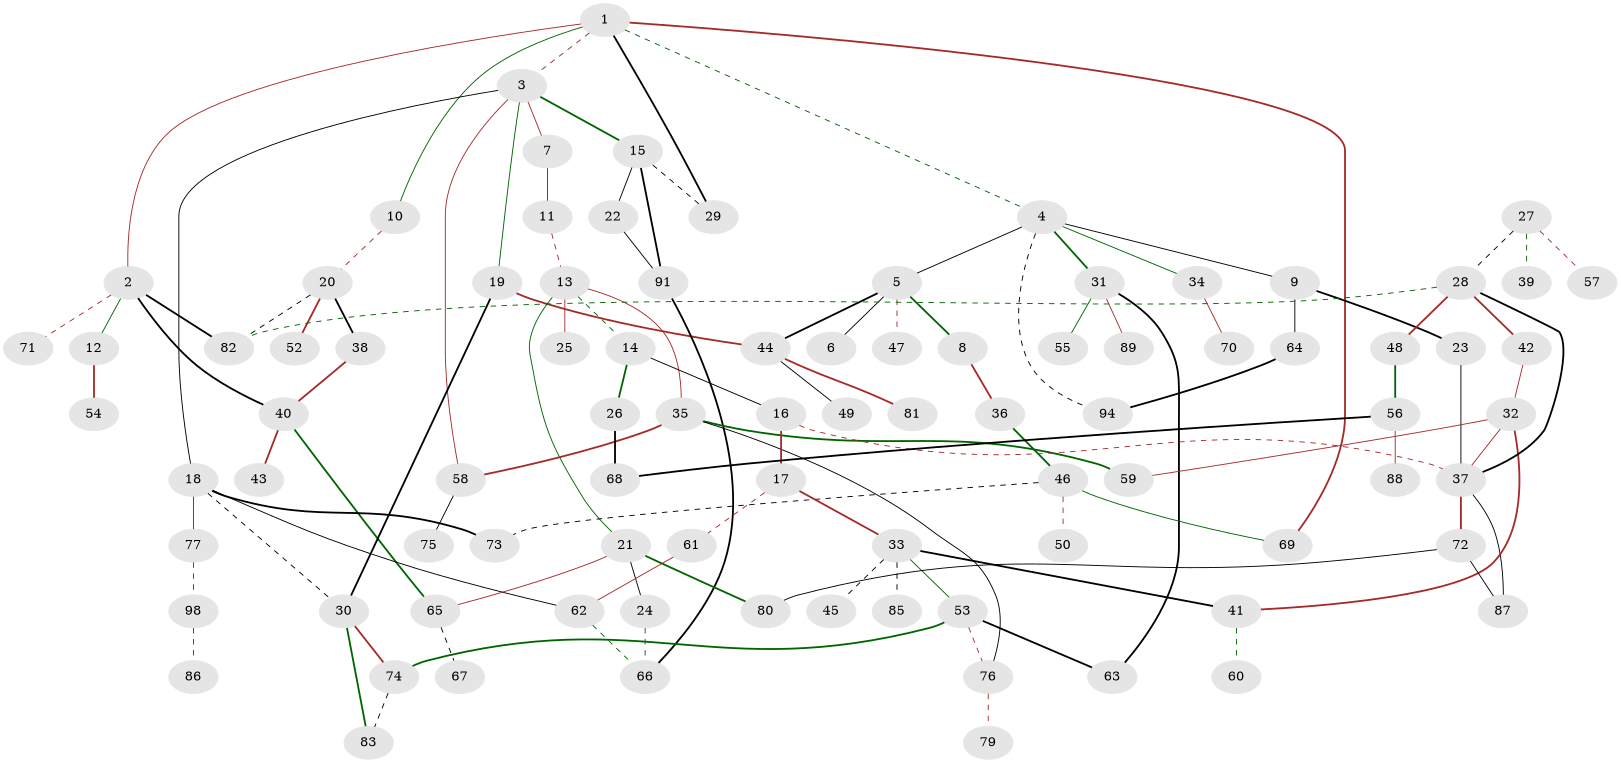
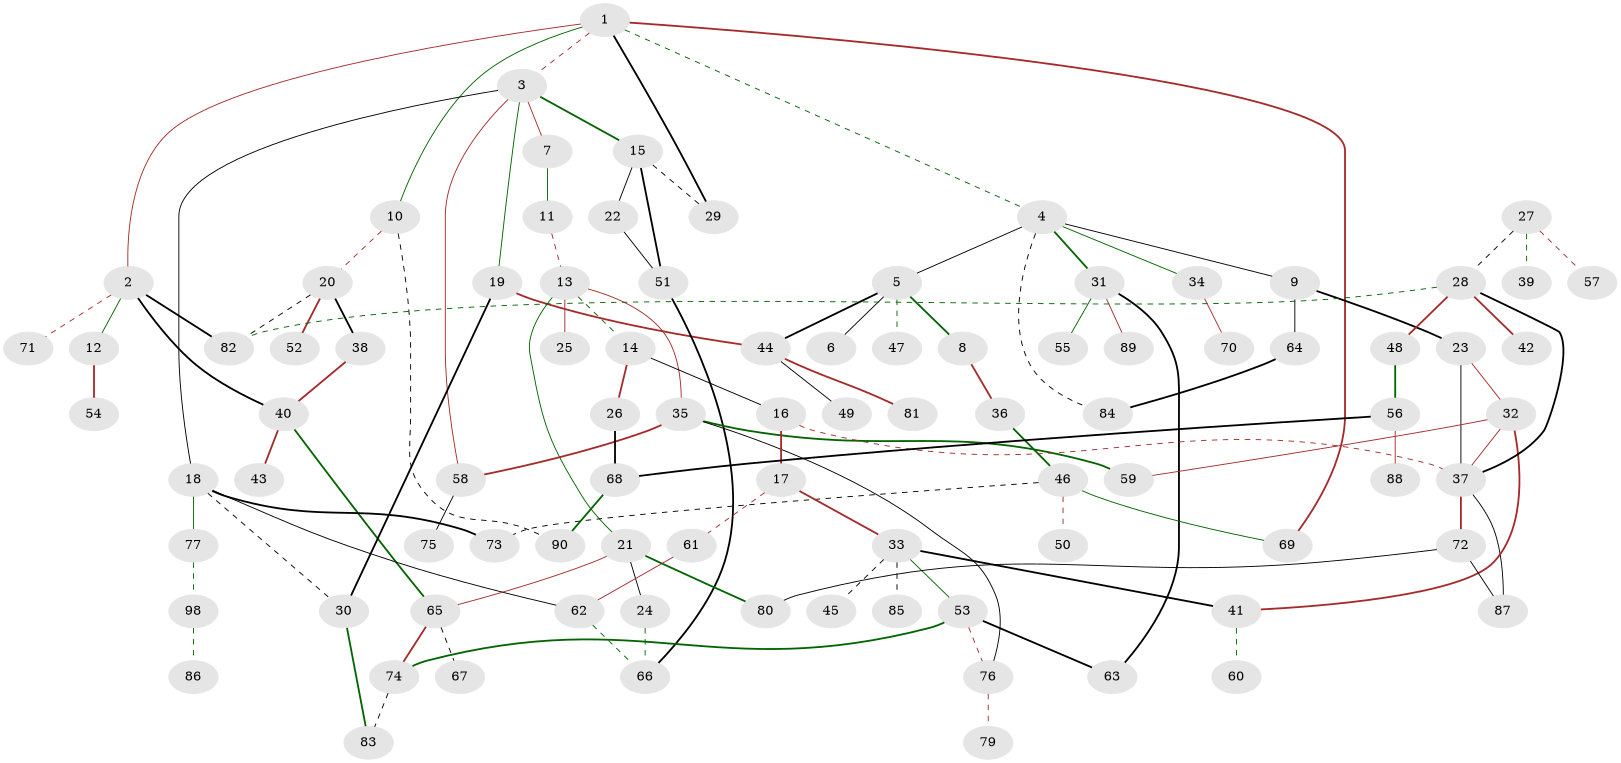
node "91": label "91" -> "51"
edge "5" -- "47": color brown -> darkgreen
edge "14" -- "26": color darkgreen -> brown
edge "42" -- "32": now "23" -- "32"
node "94": label "94" -> "84"
node "90": added
edge "30" -- "74": now "65" -- "74"
